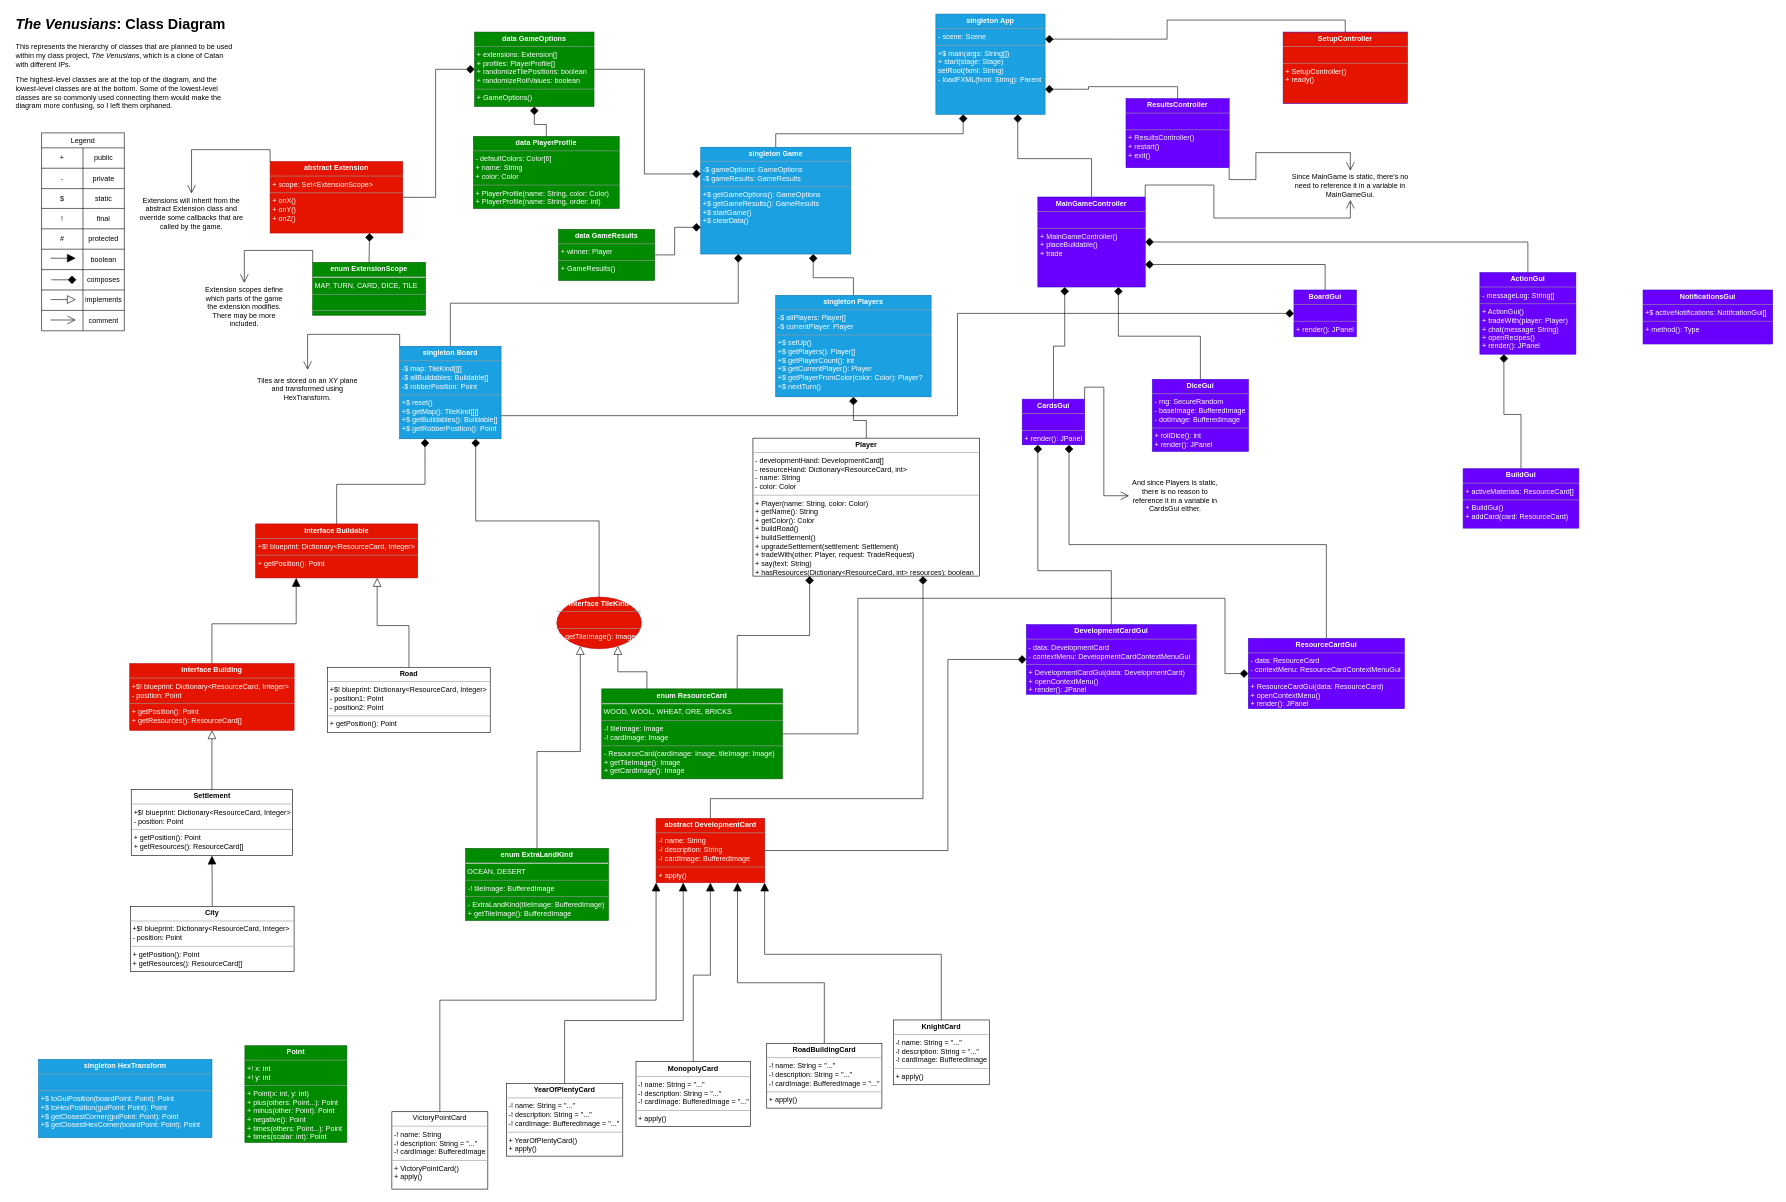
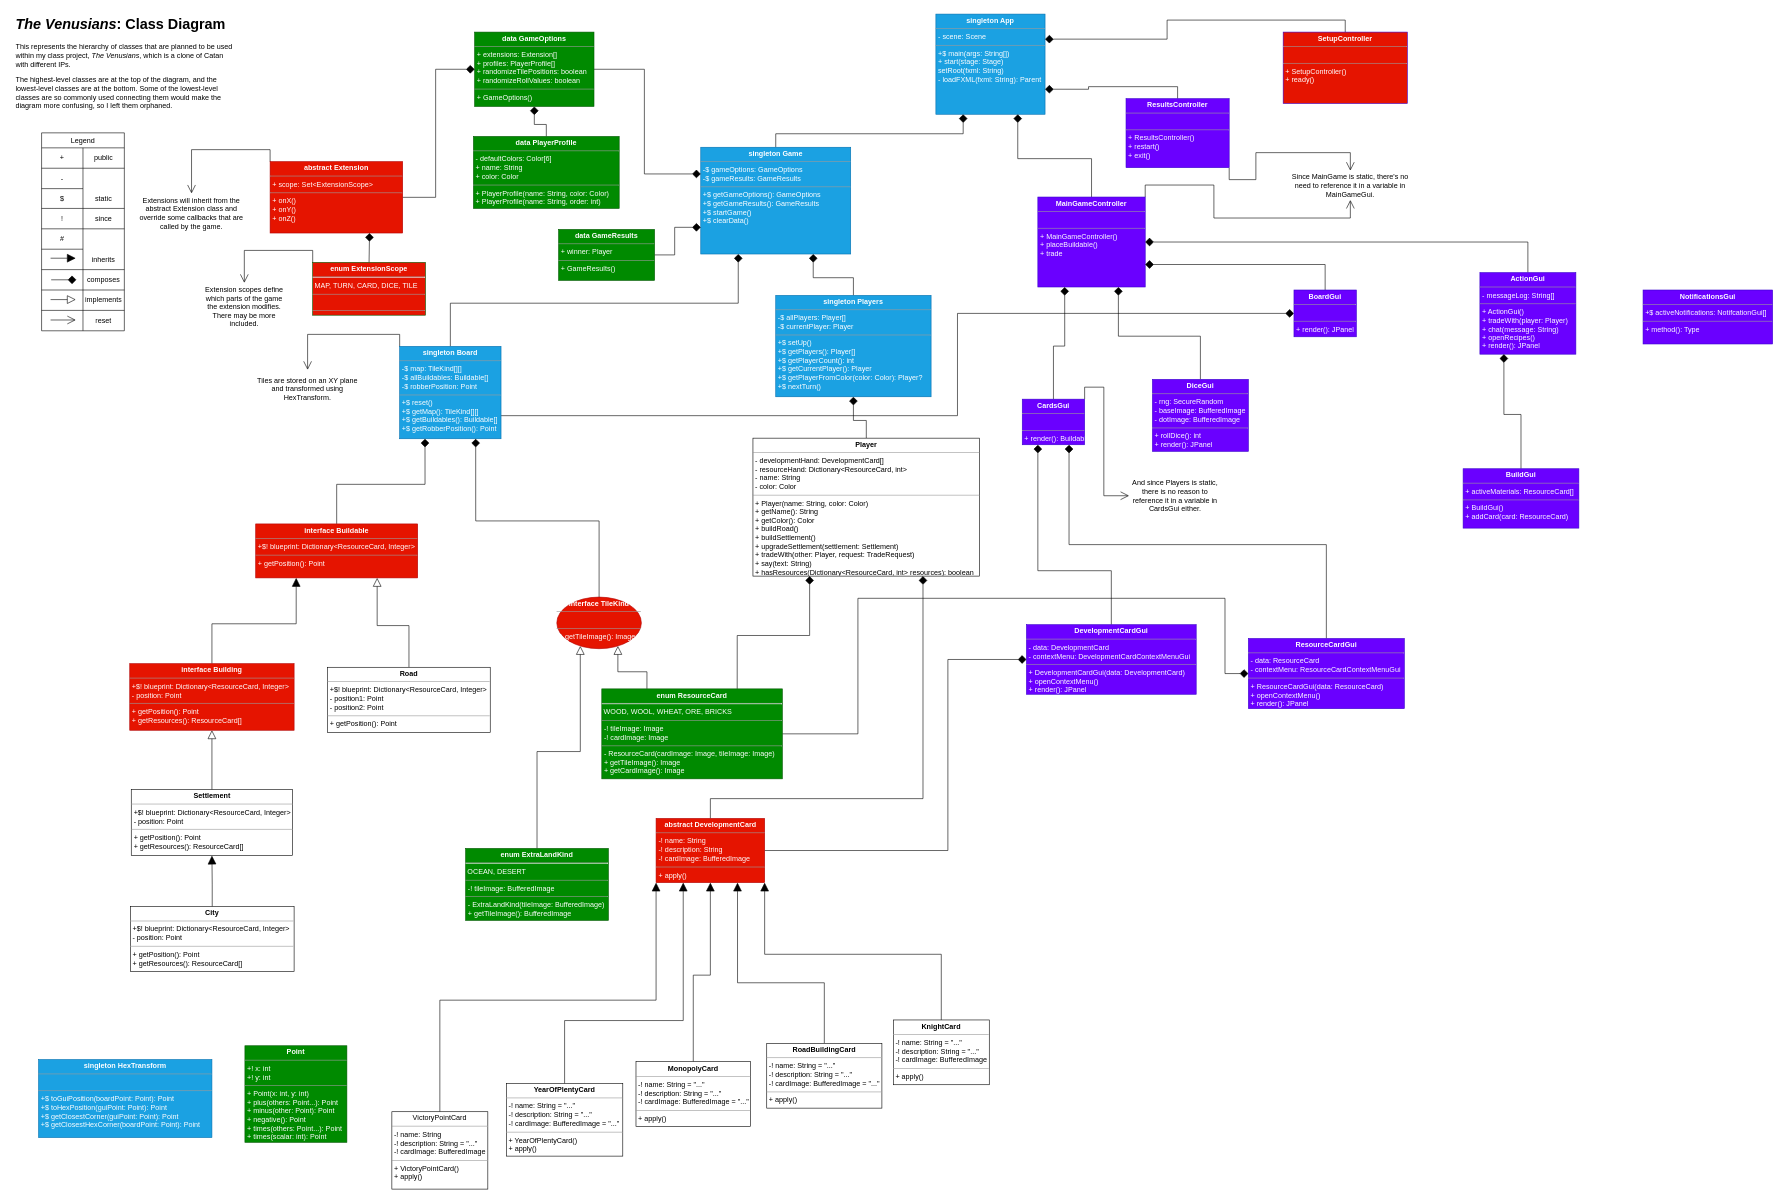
node "private": removed
node "final": label "final" -> "since"
node "protected": removed
node "boolean": label "boolean" -> "inherits"
node "enum ExtensionScope MAP, TURN, CARD, DICE, TILE": fillcolor #008a00 -> #e51400
node "comment": label "comment" -> "reset"
node "CardsGui + render(): JPanel": label "CardsGui + render(): JPanel" -> "CardsGui + render(): Buildable"
